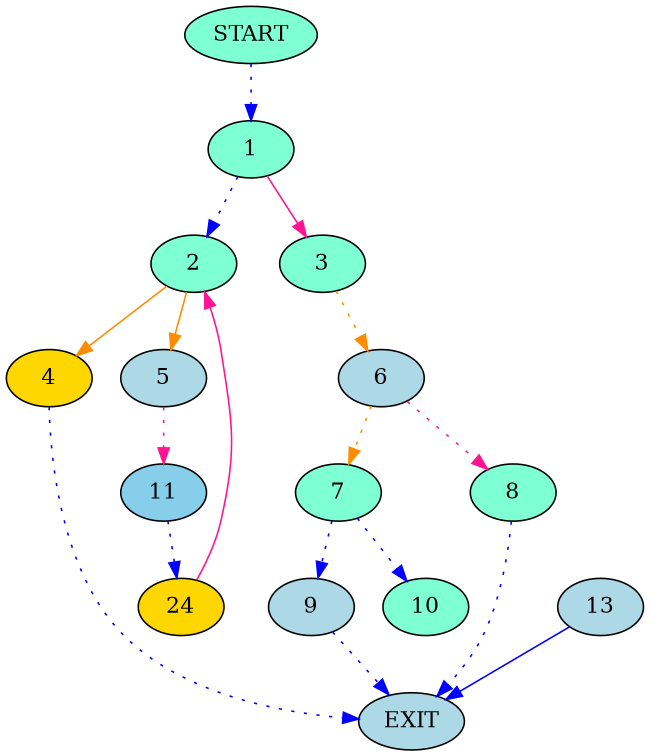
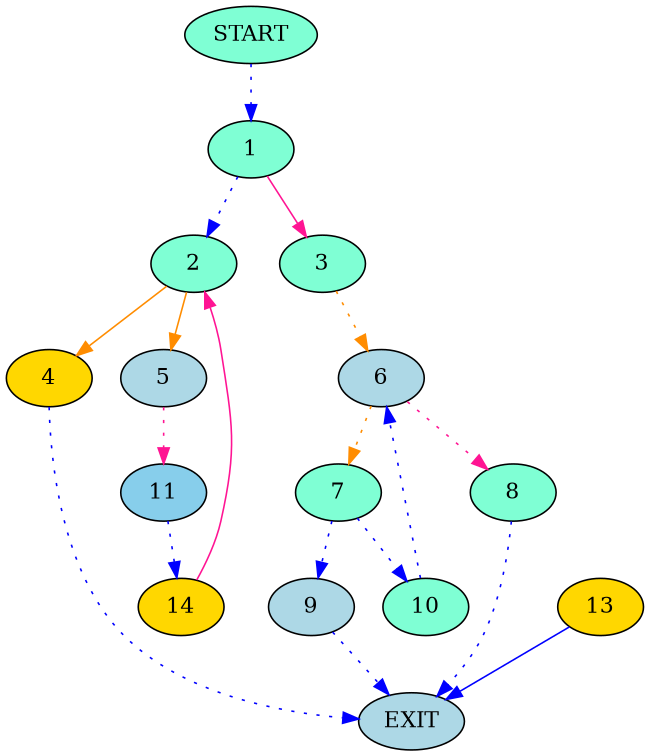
edge "10" -> "6": added
node "24": label "24" -> "14"
node "13": fillcolor lightblue -> gold
